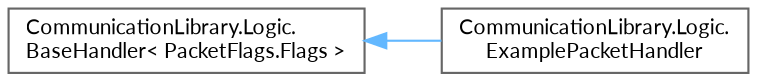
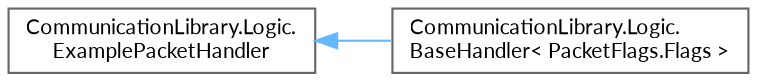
edge "CommunicationLibrary.Logic. ExamplePacketHandler" -> "CommunicationLibrary.Logic. BaseHandler< PacketFlags.Flags >": reversed
